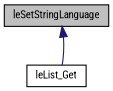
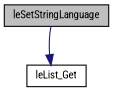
edge "leList_Get" -> "leSetStringLanguage": reversed
